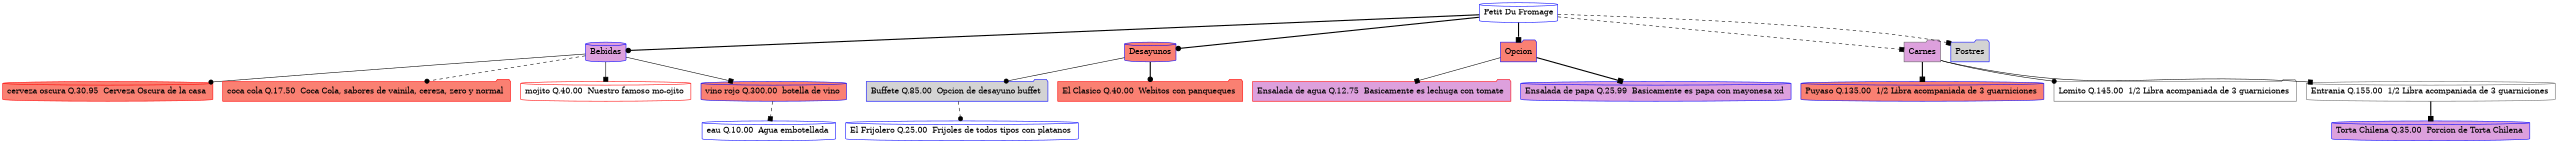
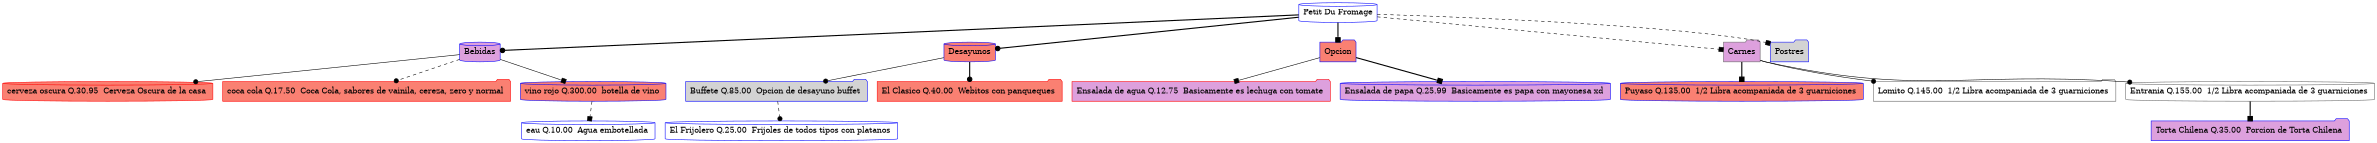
edge "Carnes" -> "Entrania Q.155.00  1/2 Libra acompaniada de 3 guarniciones": arrowhead box -> dot
node "mojito Q.40.00  Nuestro famoso mo-ojito": removed
node "Torta Chilena Q.35.00  Porcion de Torta Chilena": shape cylinder -> folder
